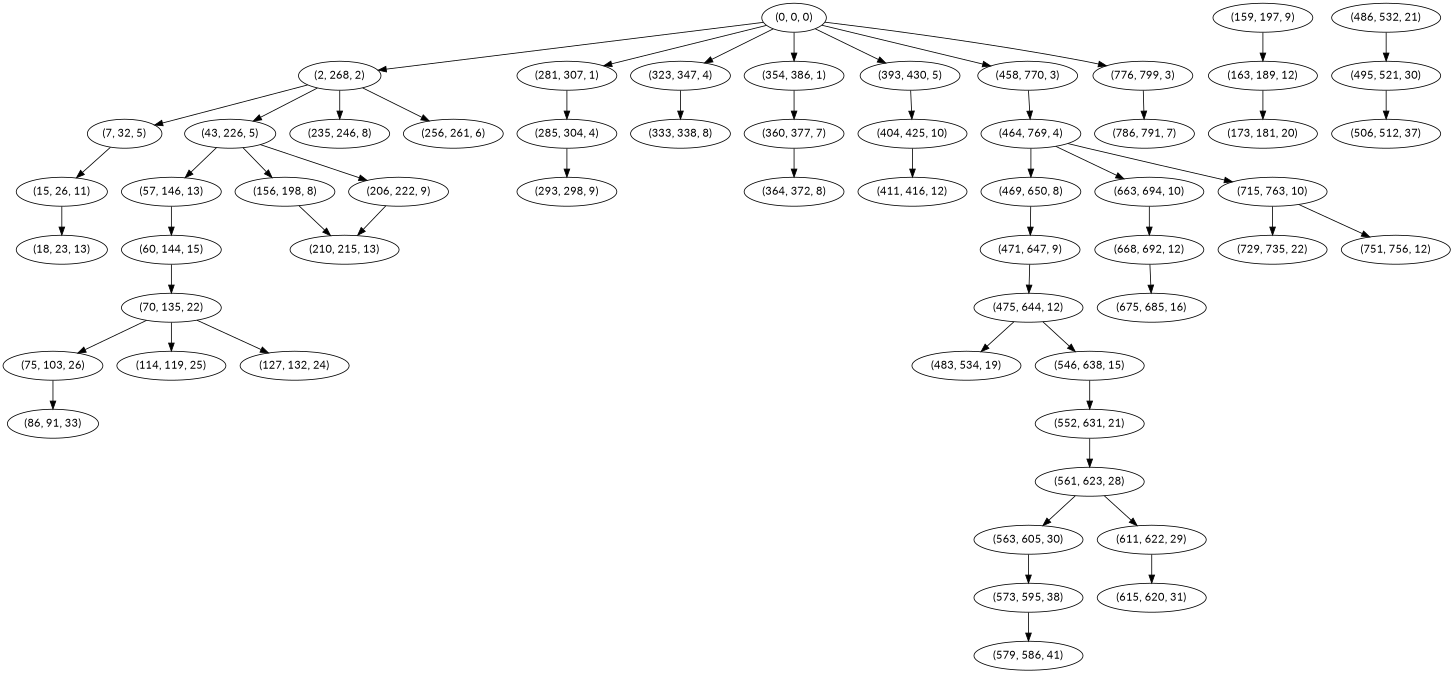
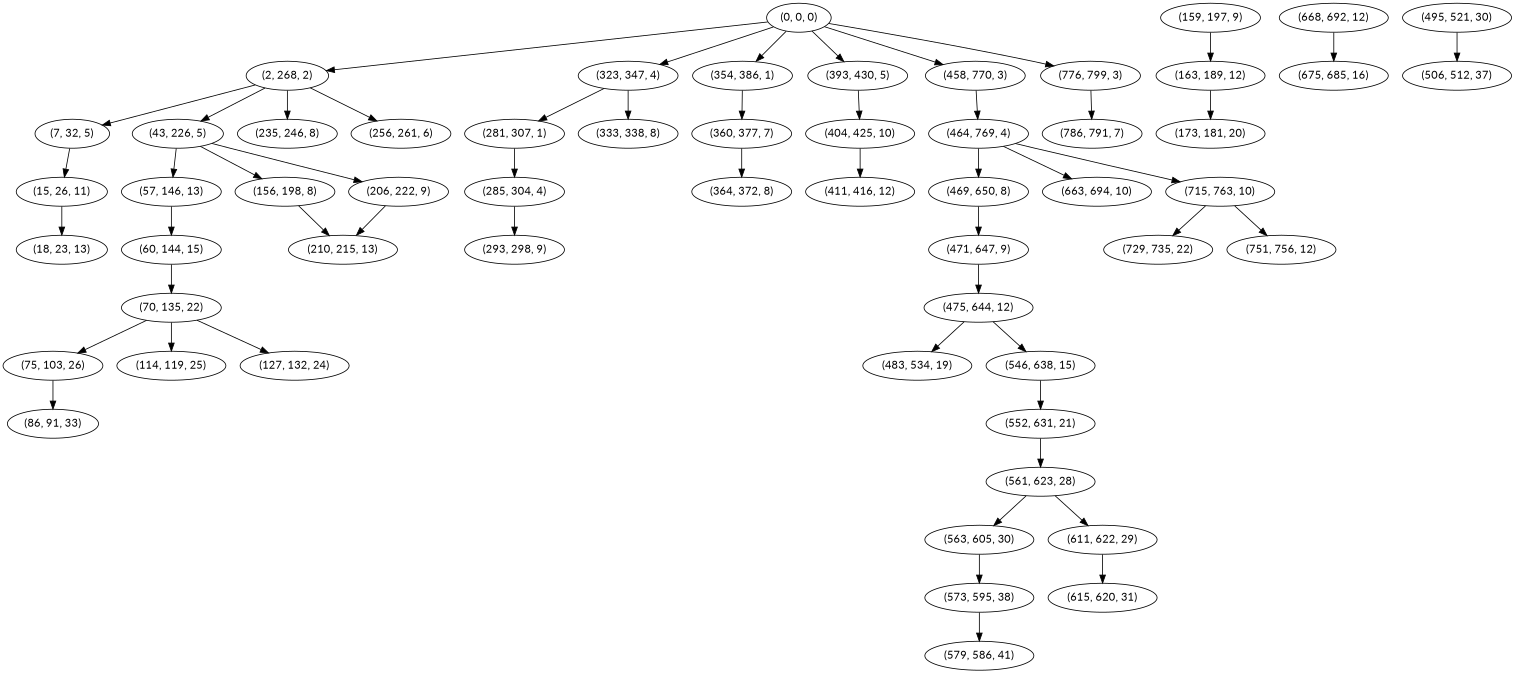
node "(486, 532, 21)": removed
edge "(0, 0, 0)" -> "(281, 307, 1)": now "(323, 347, 4)" -> "(281, 307, 1)"
edge "(663, 694, 10)" -> "(668, 692, 12)": removed
